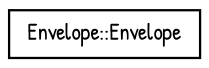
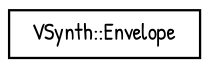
node "Envelope::Envelope": label "Envelope::Envelope" -> "VSynth::Envelope"
